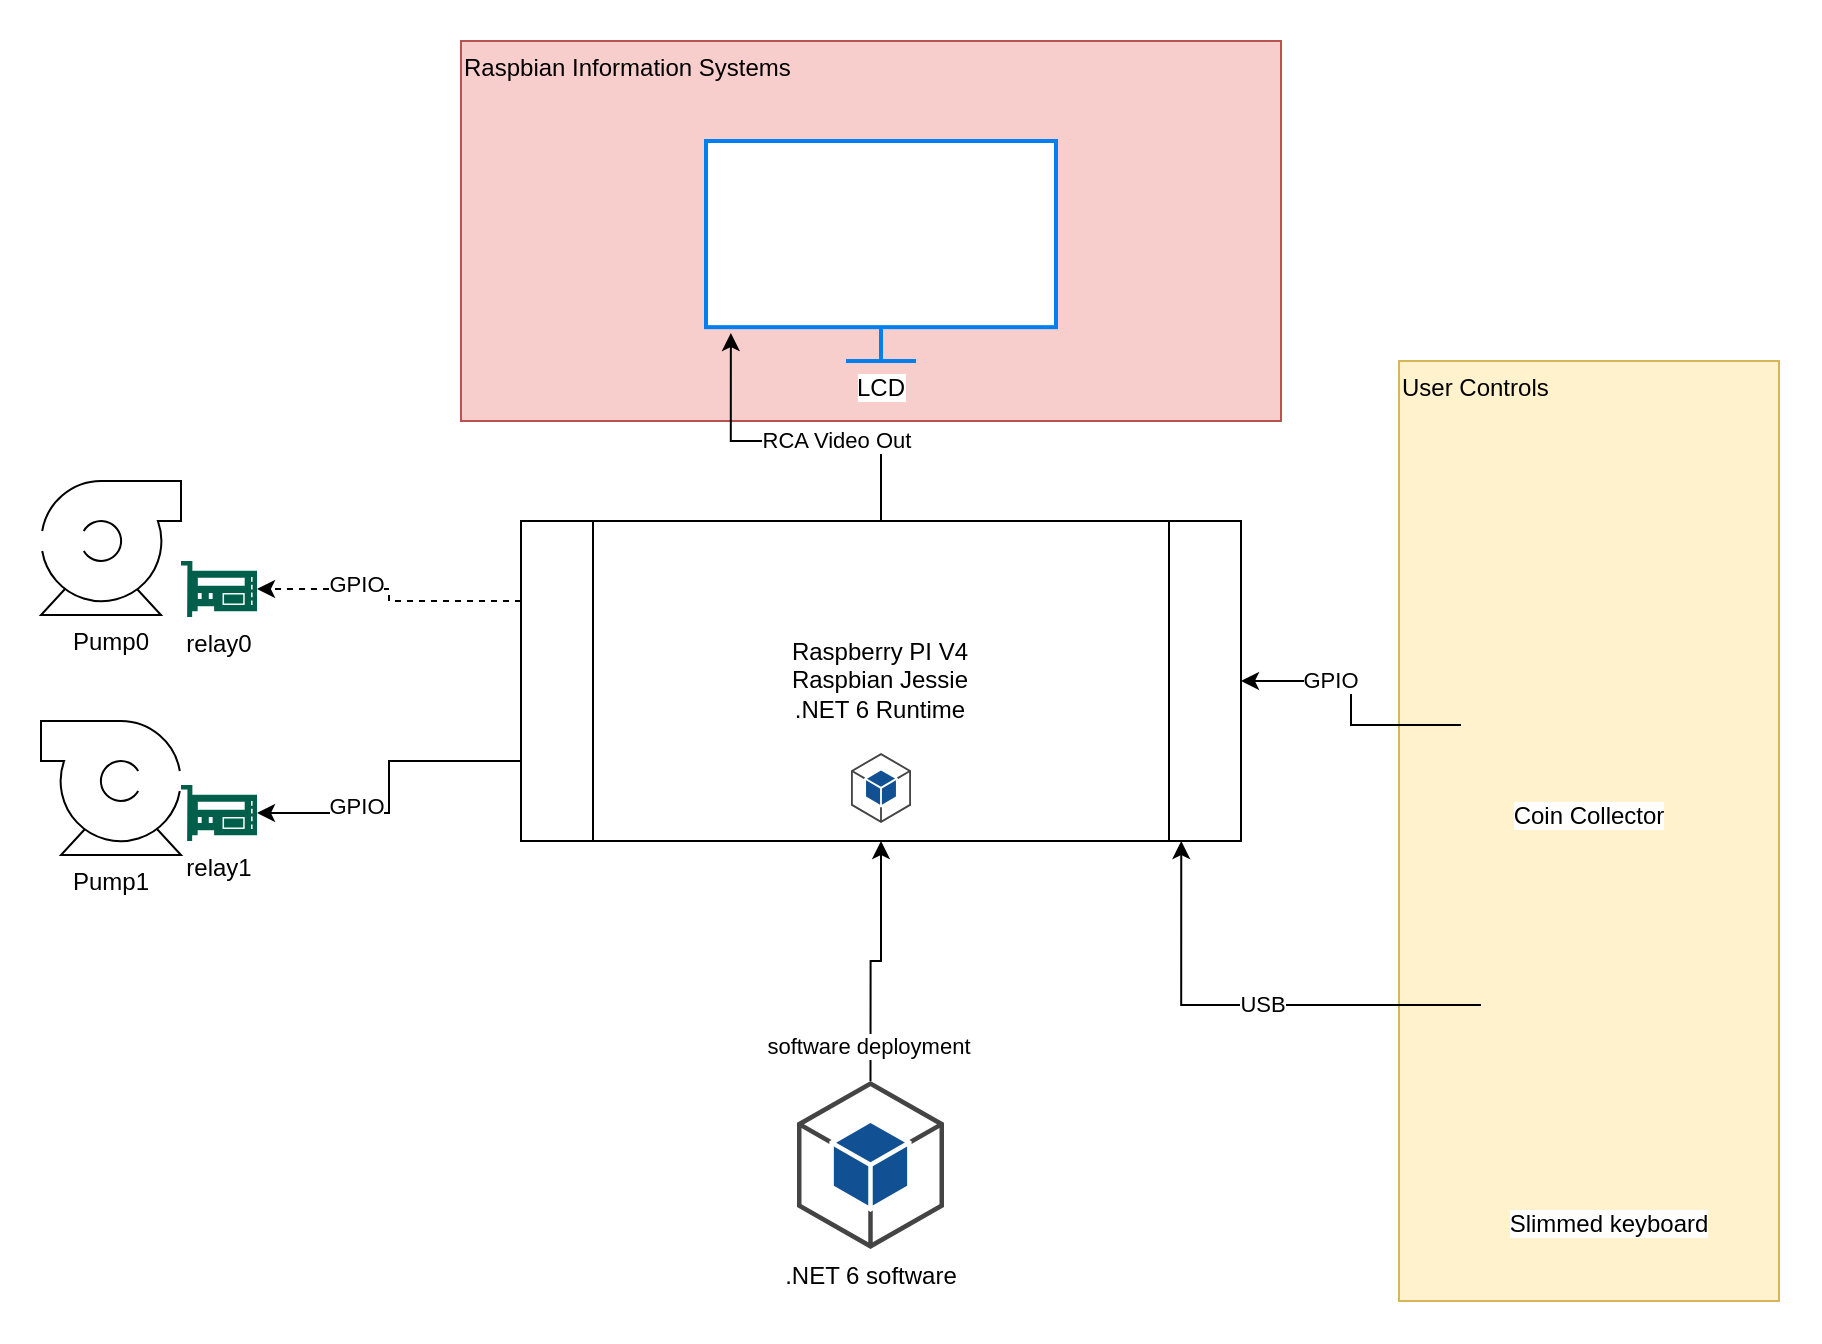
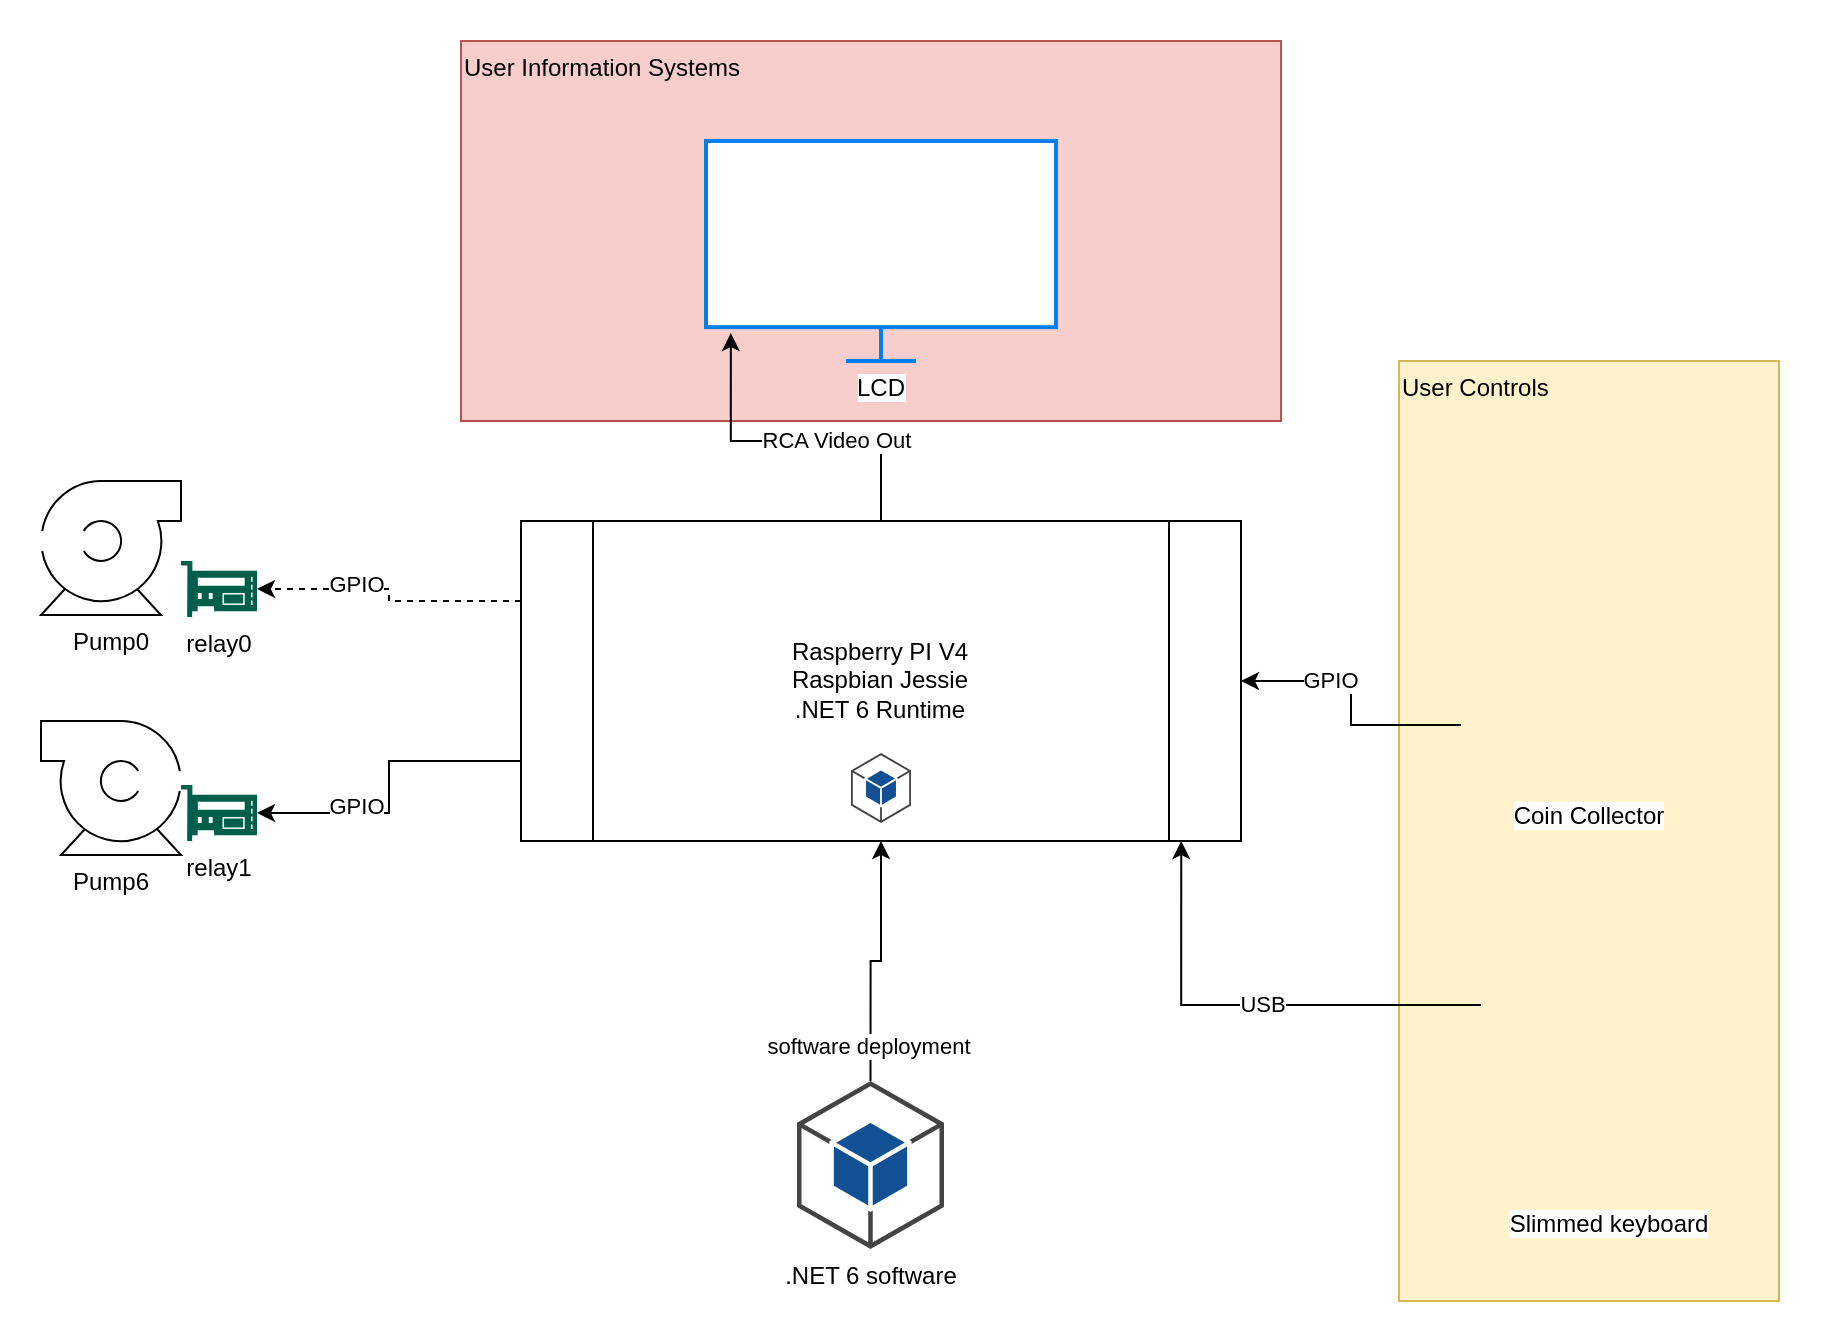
node "Raspbian Information Systems": label "Raspbian Information Systems" -> "User Information Systems"
node "Pump1": label "Pump1" -> "Pump6"
